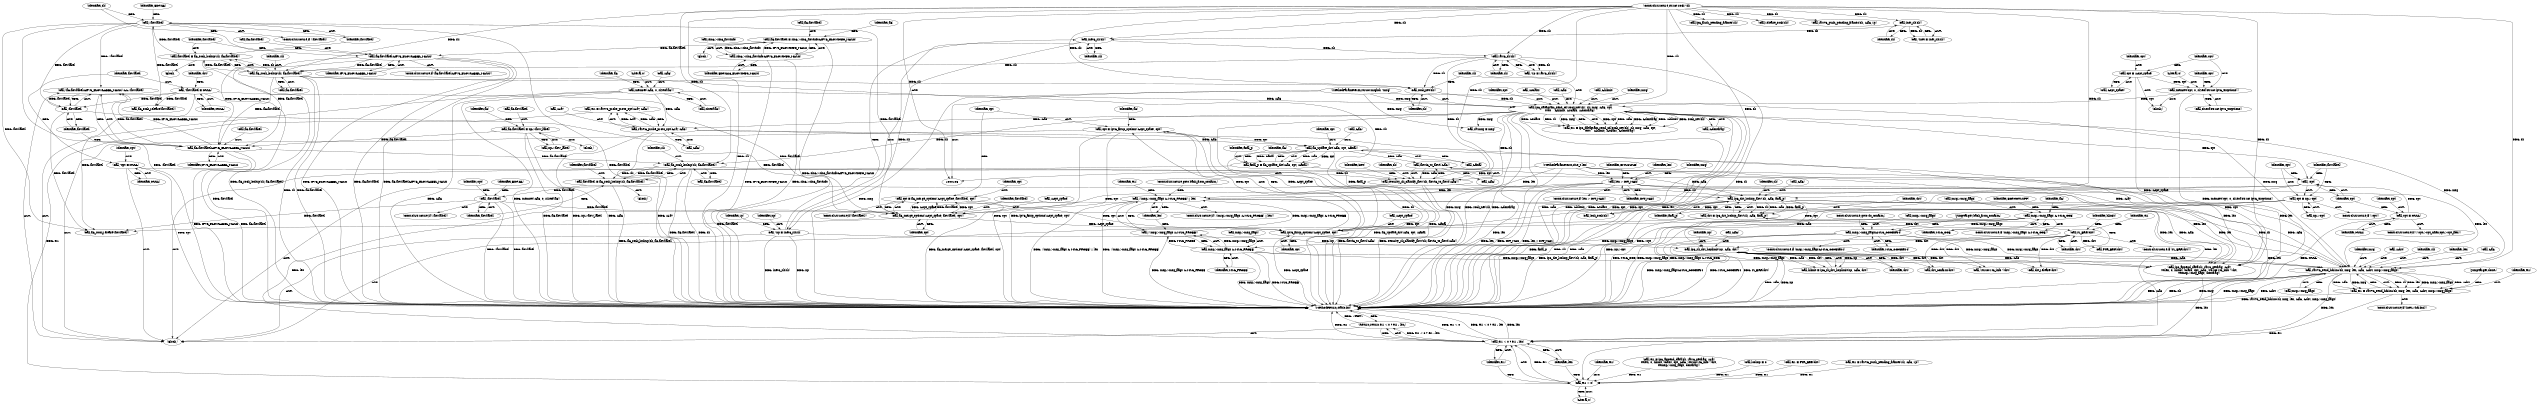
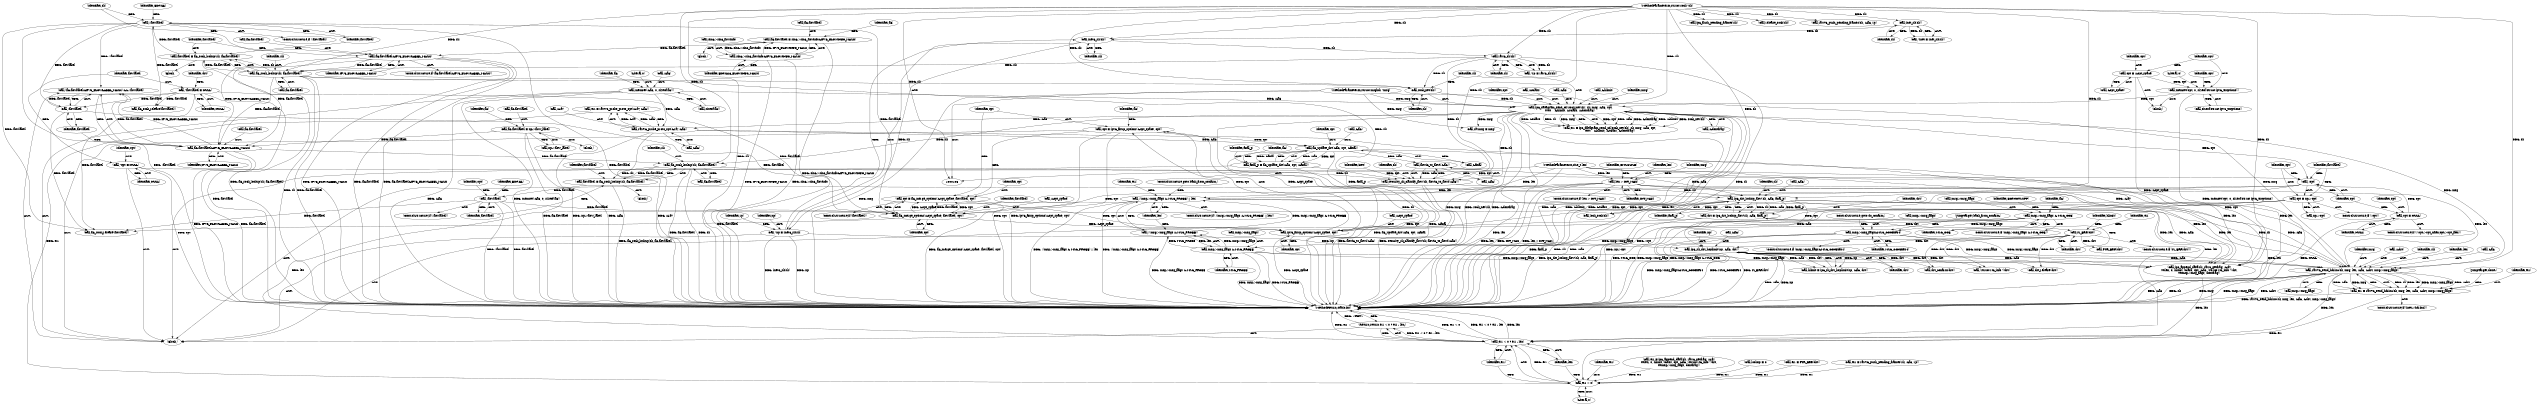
node "(ControlStructure,struct sock *sk)": label "(ControlStructure,struct sock *sk)" -> "(MethodParameterIn,struct sock *sk)"
edge "(Identifier,inet)" -> "(Call,security_sk_classify_flow(sk, flowi6_to_flowi(&fl6)))": label "CFG: " -> "DDG: opt"
edge "(Call,opt = ipv6_fixup_options(&opt_space, opt))" -> "(Call,ipv6_fixup_options(&opt_space, opt))": now "(Call,opt = ipv6_fixup_options(&opt_space, opt))" -> "(Call,opt = fl6_merge_options(&opt_space, flowlabel, opt))"
edge "(Call,!(msg->msg_flags & MSG_PROBE))" -> "(Call,msg->msg_flags & MSG_PROBE)": label "CFG: " -> "DDG: len"
